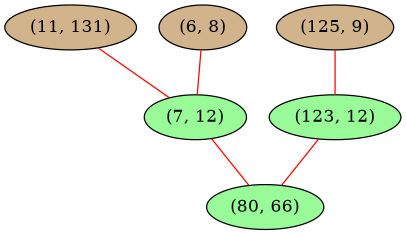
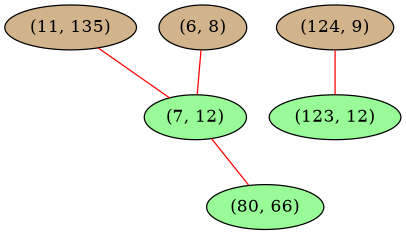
node "(11, 131)": label "(11, 131)" -> "(11, 135)"
node "(125, 9)": label "(125, 9)" -> "(124, 9)"
edge "(123, 12)" -- "(80, 66)": removed
